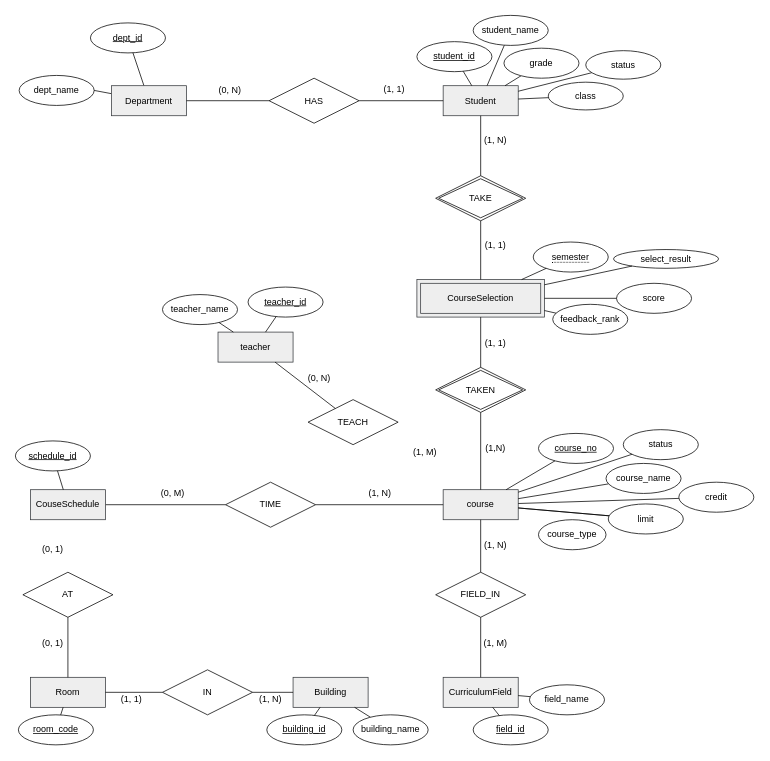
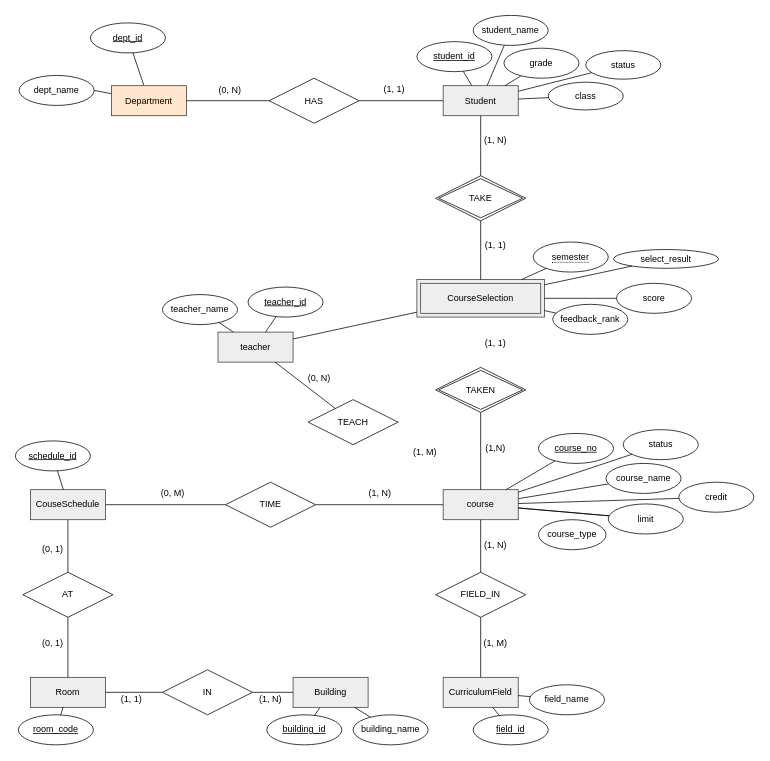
node "Department": fillcolor #eeeeee -> #ffe6cc
edge "CourseSelection" -- "TAKEN": now "CourseSelection" -- "teacher"
edge "CouseSchedule" -- "AT": added
